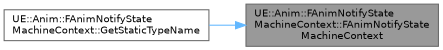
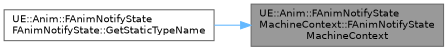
node "UE::Anim::FAnimNotifyState MachineContext::GetStaticTypeName": label "UE::Anim::FAnimNotifyState MachineContext::GetStaticTypeName" -> "UE::Anim::FAnimNotifyState FAnimNotifyState::GetStaticTypeName"
